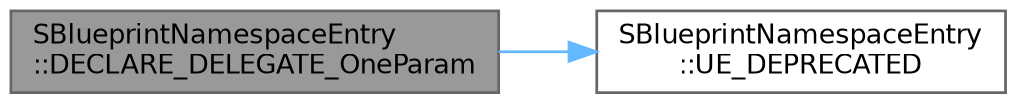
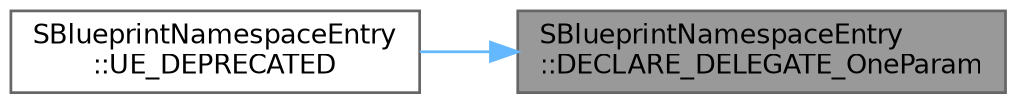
edge "SBlueprintNamespaceEntry ::DECLARE_DELEGATE_OneParam" -> "SBlueprintNamespaceEntry ::UE_DEPRECATED": reversed
